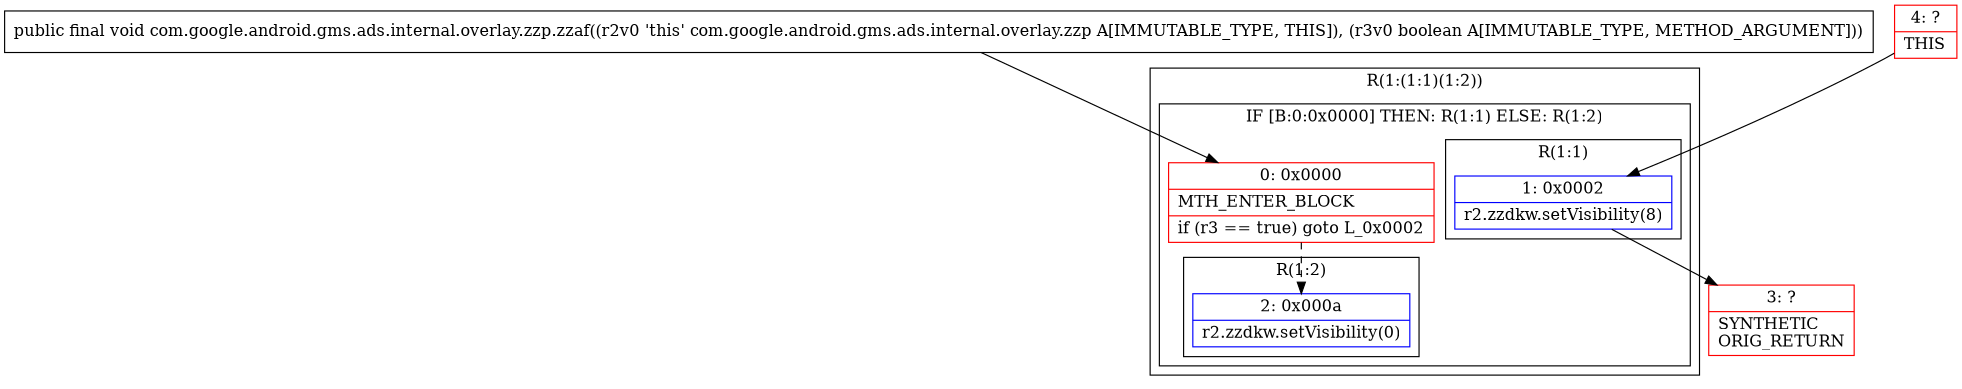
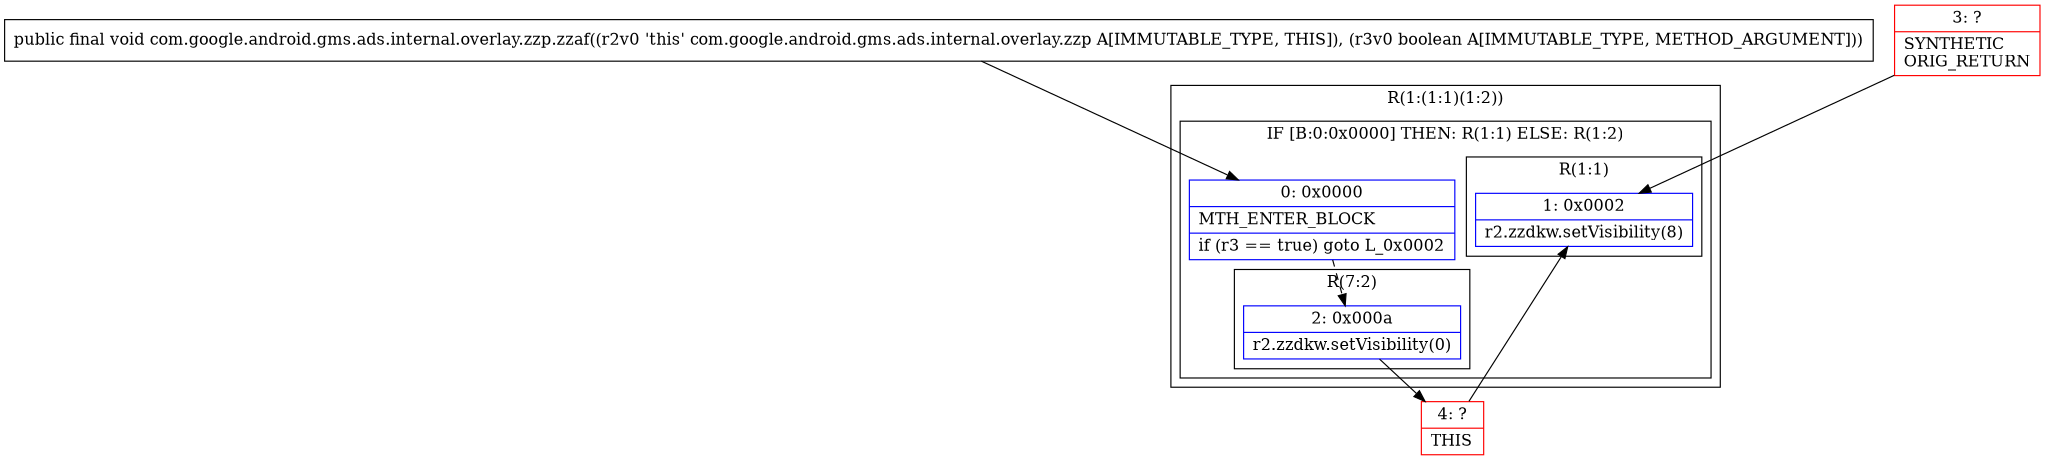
node "0: 0x0000": color red -> blue
edge "1: 0x0002" -> "3: ?": reversed
cluster "R(1:2)": label "R(1:2)" -> "R(7:2)"
edge "2: 0x000a" -> "4: ?": added
